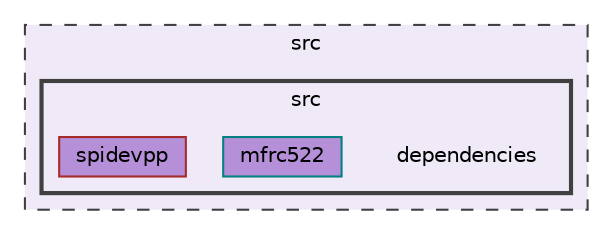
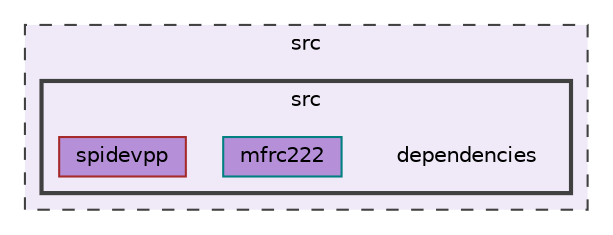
node "mfrc522": label "mfrc522" -> "mfrc222"
